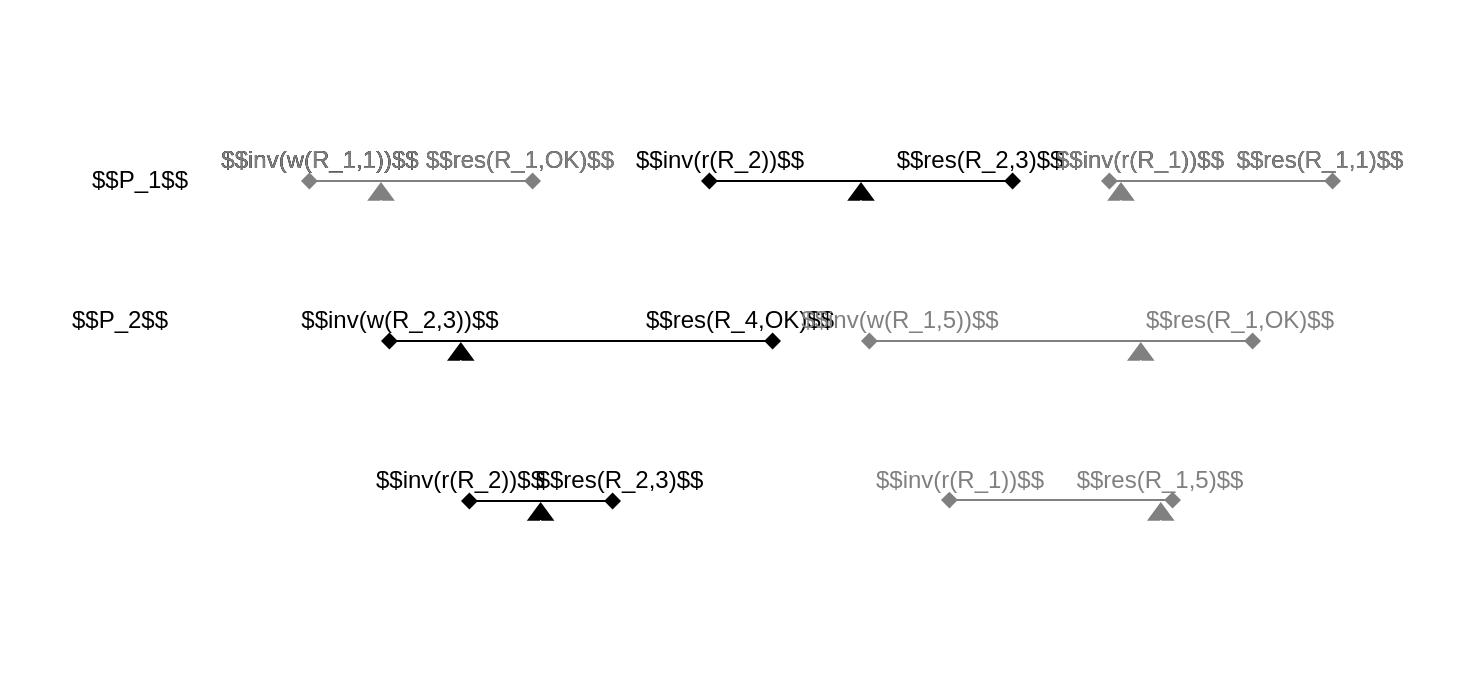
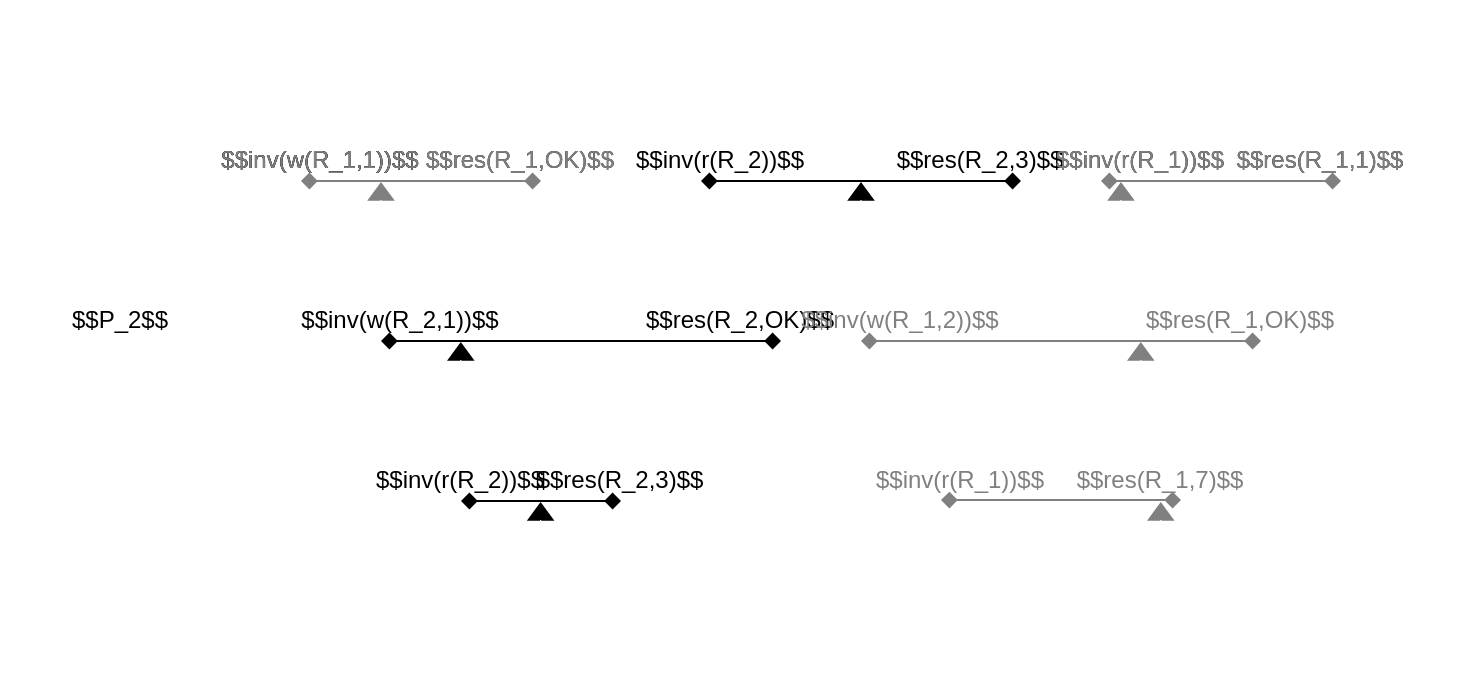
node "$$P_1$$": removed
node "$$inv(w(R_2,3))$$": label "$$inv(w(R_2,3))$$" -> "$$inv(w(R_2,1))$$"
node "$$res(R_4,OK)$$": label "$$res(R_4,OK)$$" -> "$$res(R_2,OK)$$"
node "$$inv(w(R_1,5))$$": label "$$inv(w(R_1,5))$$" -> "$$inv(w(R_1,2))$$"
node "$$res(R_1,5)$$": label "$$res(R_1,5)$$" -> "$$res(R_1,7)$$"
